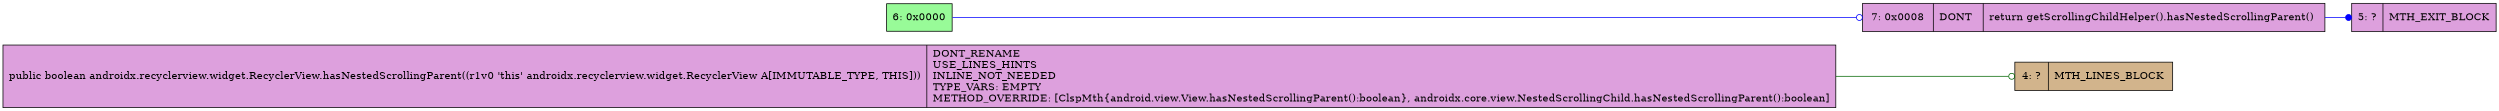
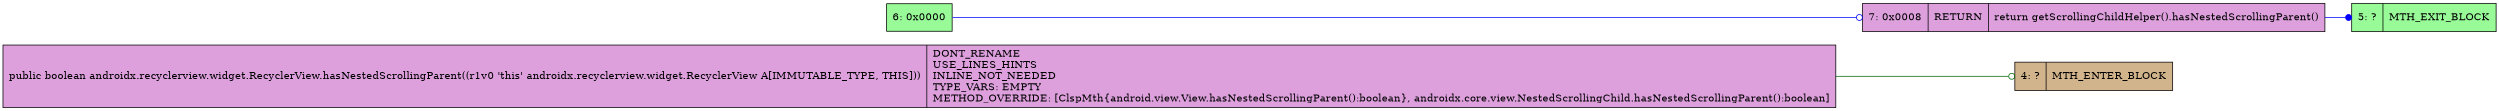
node "7: 0x0008": text "DONT" -> "RETURN"
node "5: ?": fillcolor plum -> palegreen
node "4: ?": text "MTH_LINES_BLOCK" -> "MTH_ENTER_BLOCK"
